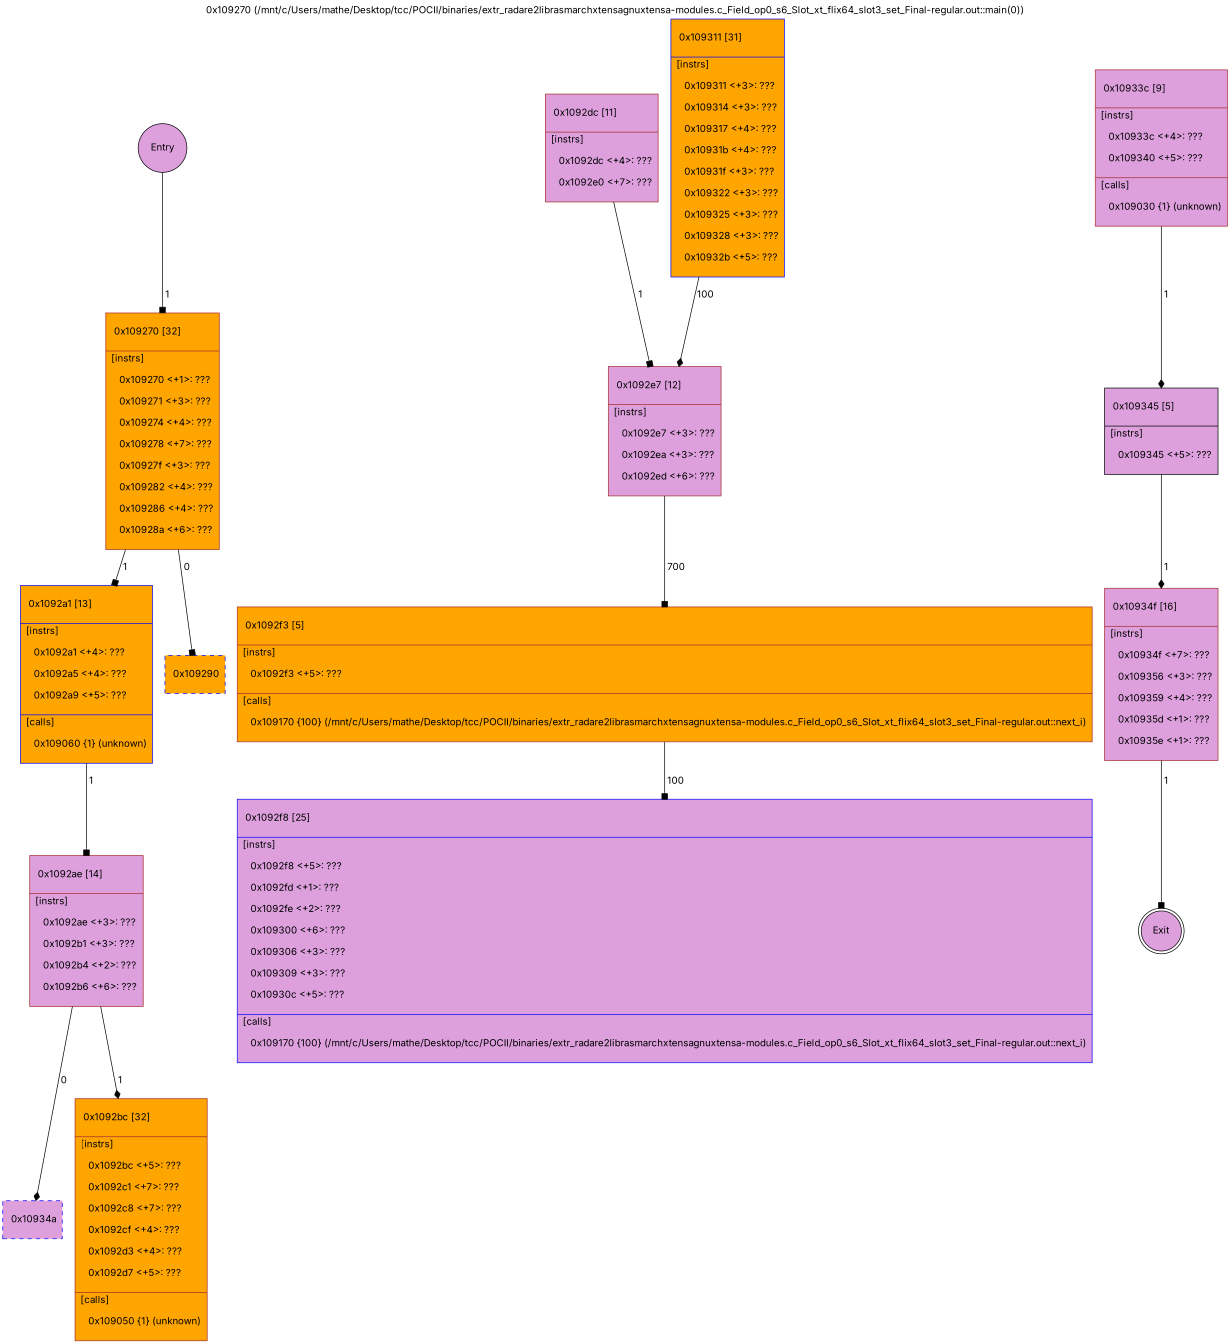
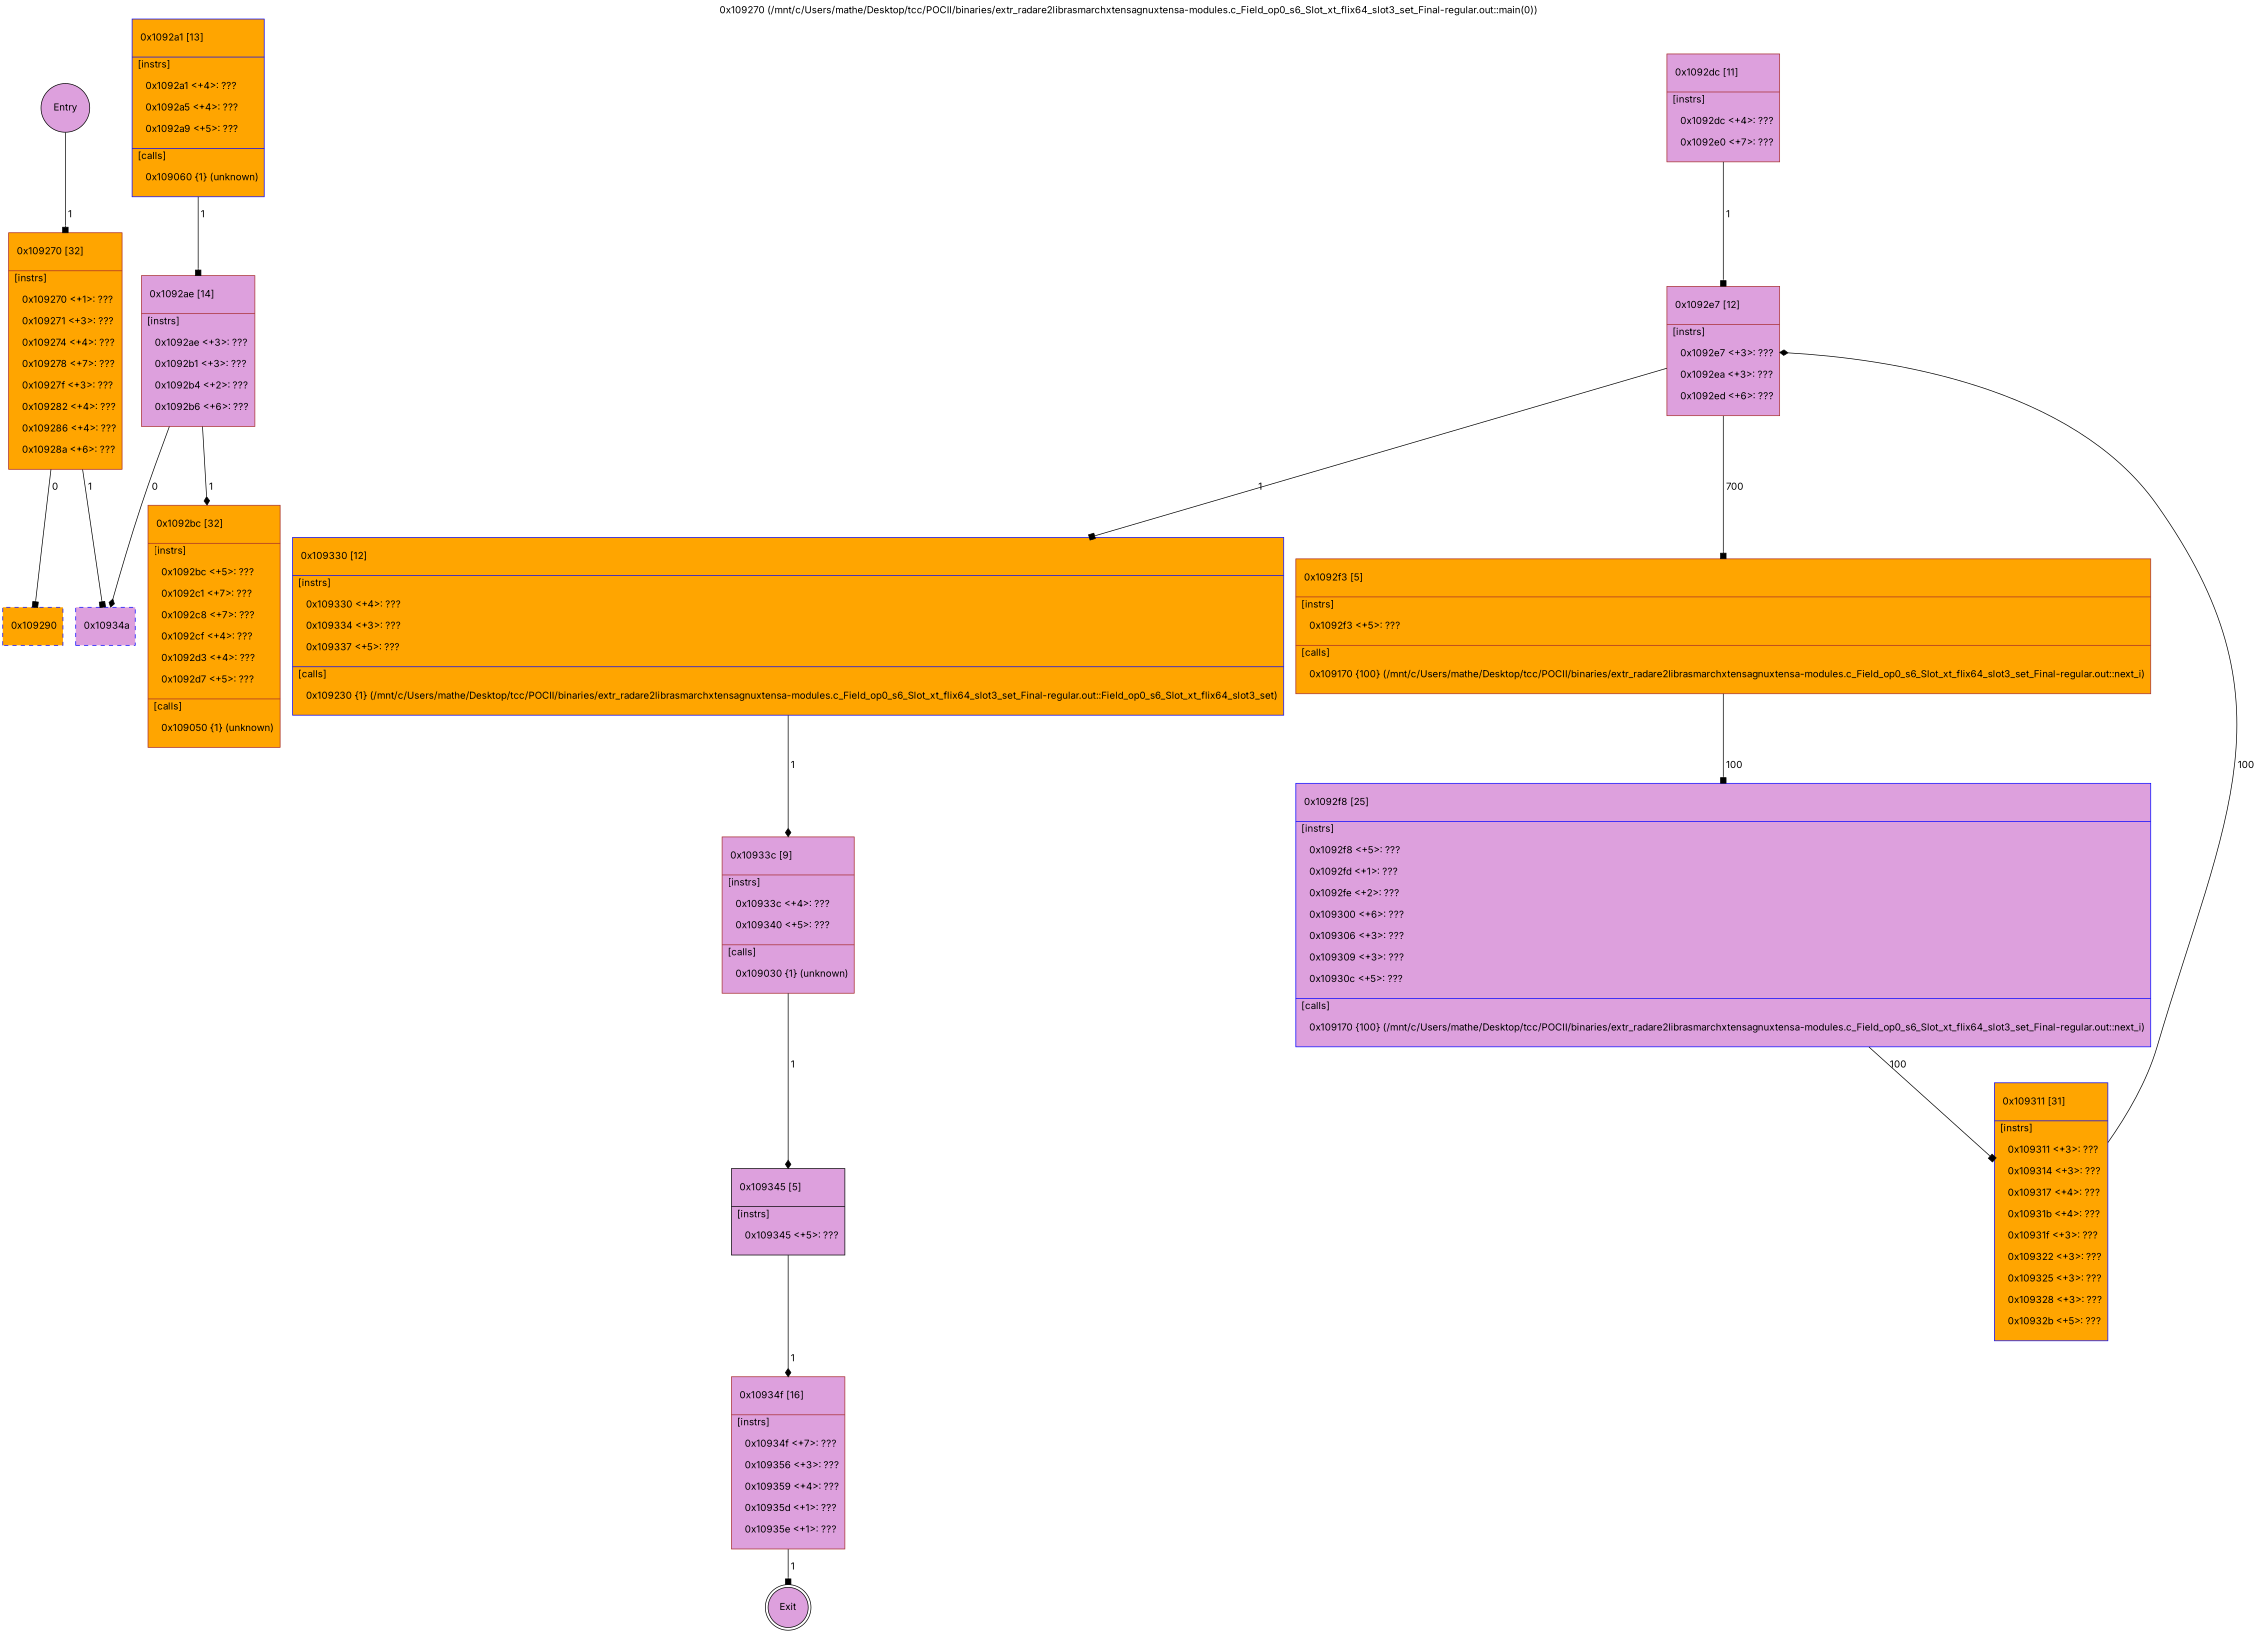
edge "0x109270 [32]" -> "0x1092a1 [13]": now "0x109270 [32]" -> "0x10934a"
node "0x109330 [12]": added
edge "0x1092f8 [25]" -> "0x109311 [31]": added, label "100"
